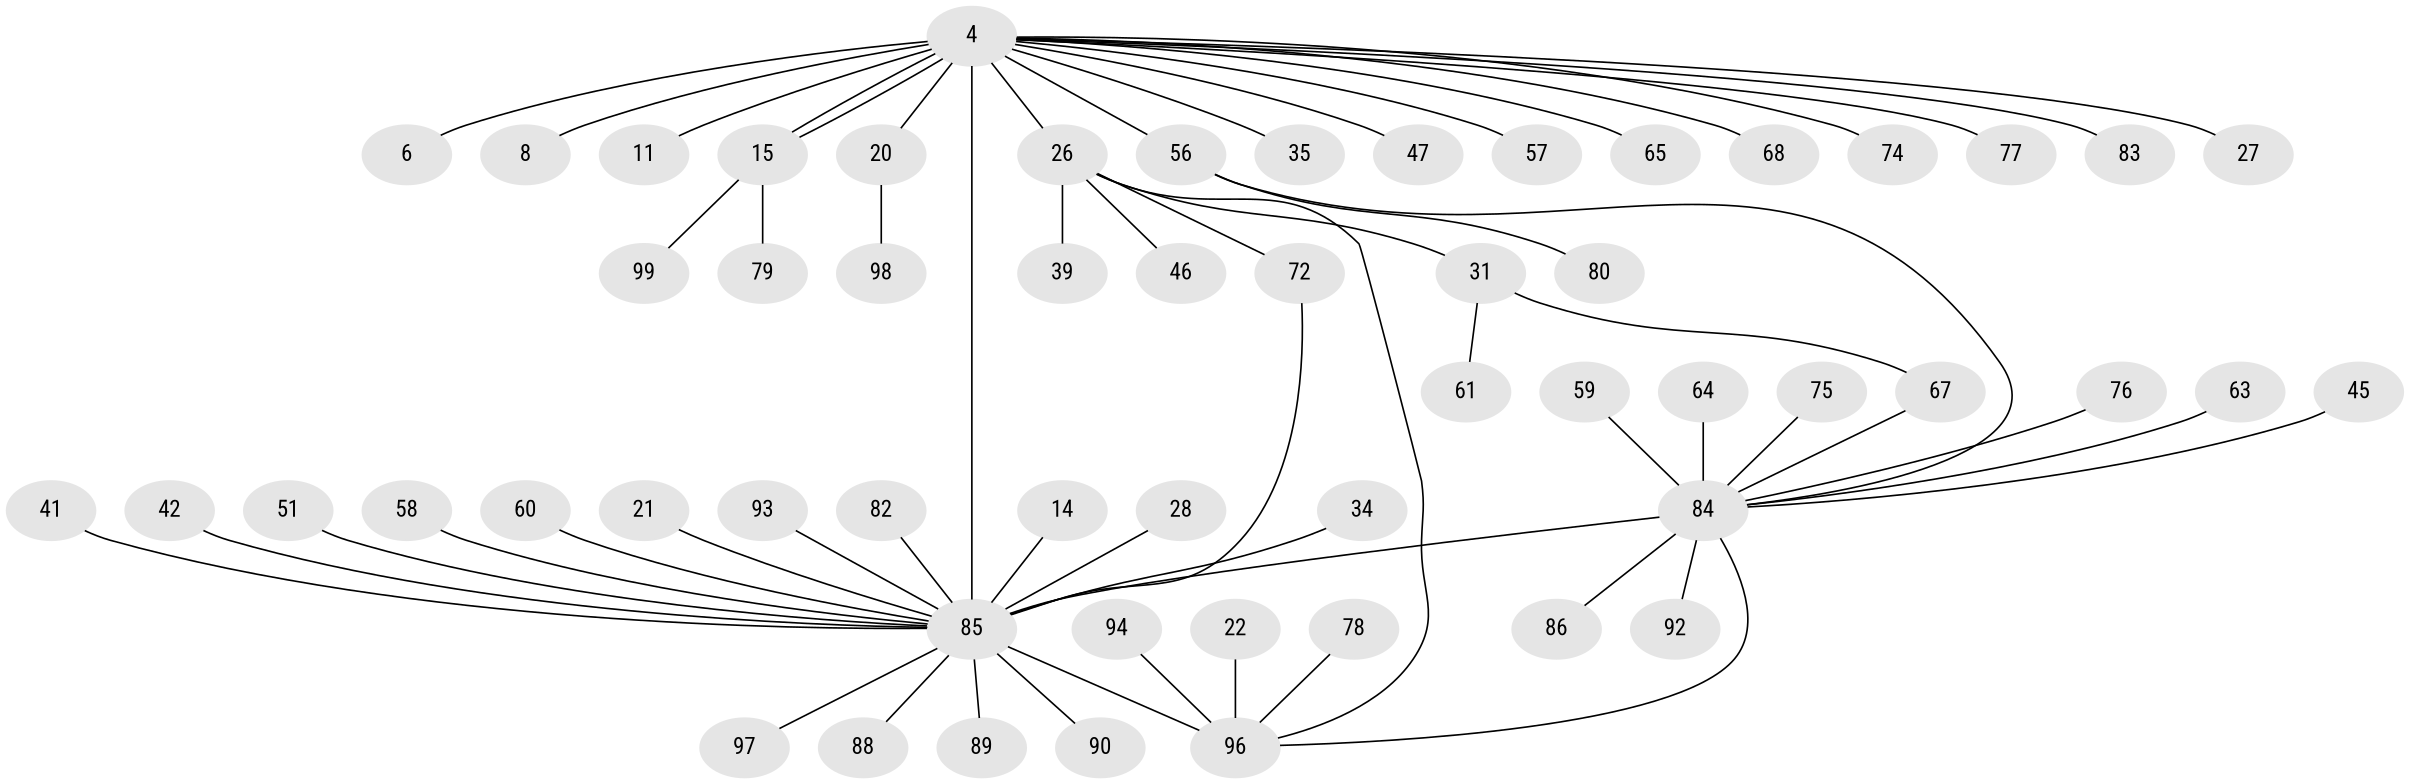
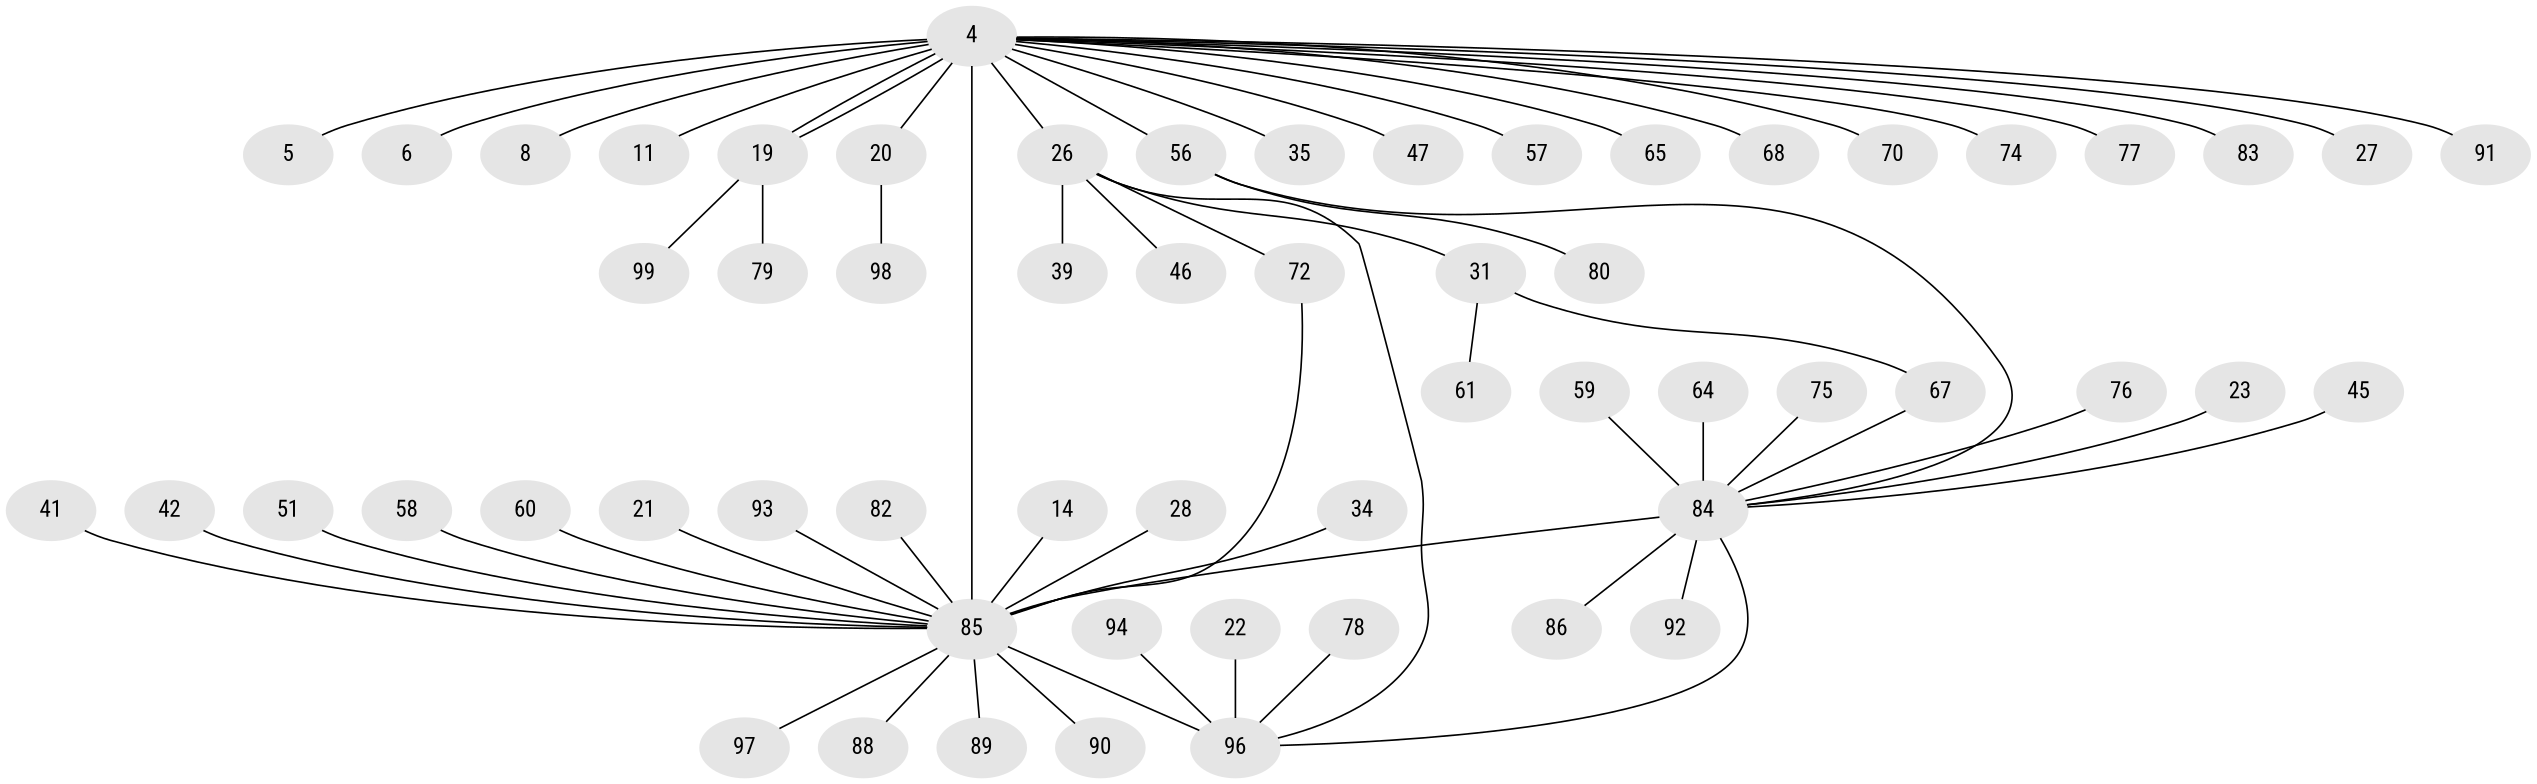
node "5": added
node "15": label "15" -> "19"
node "70": added
node "91": added
node "63": label "63" -> "23"
